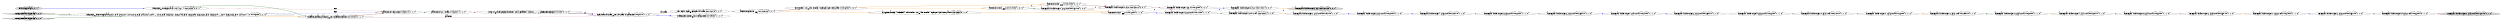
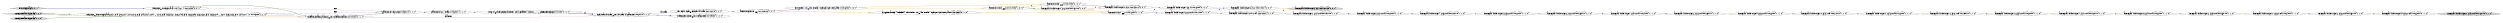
node "testMovingAverage['0', '0', '1']": shape ellipse -> diamond
node "testExponentialMovingAverage['0', '1', '0']": shape diamond -> ellipse
